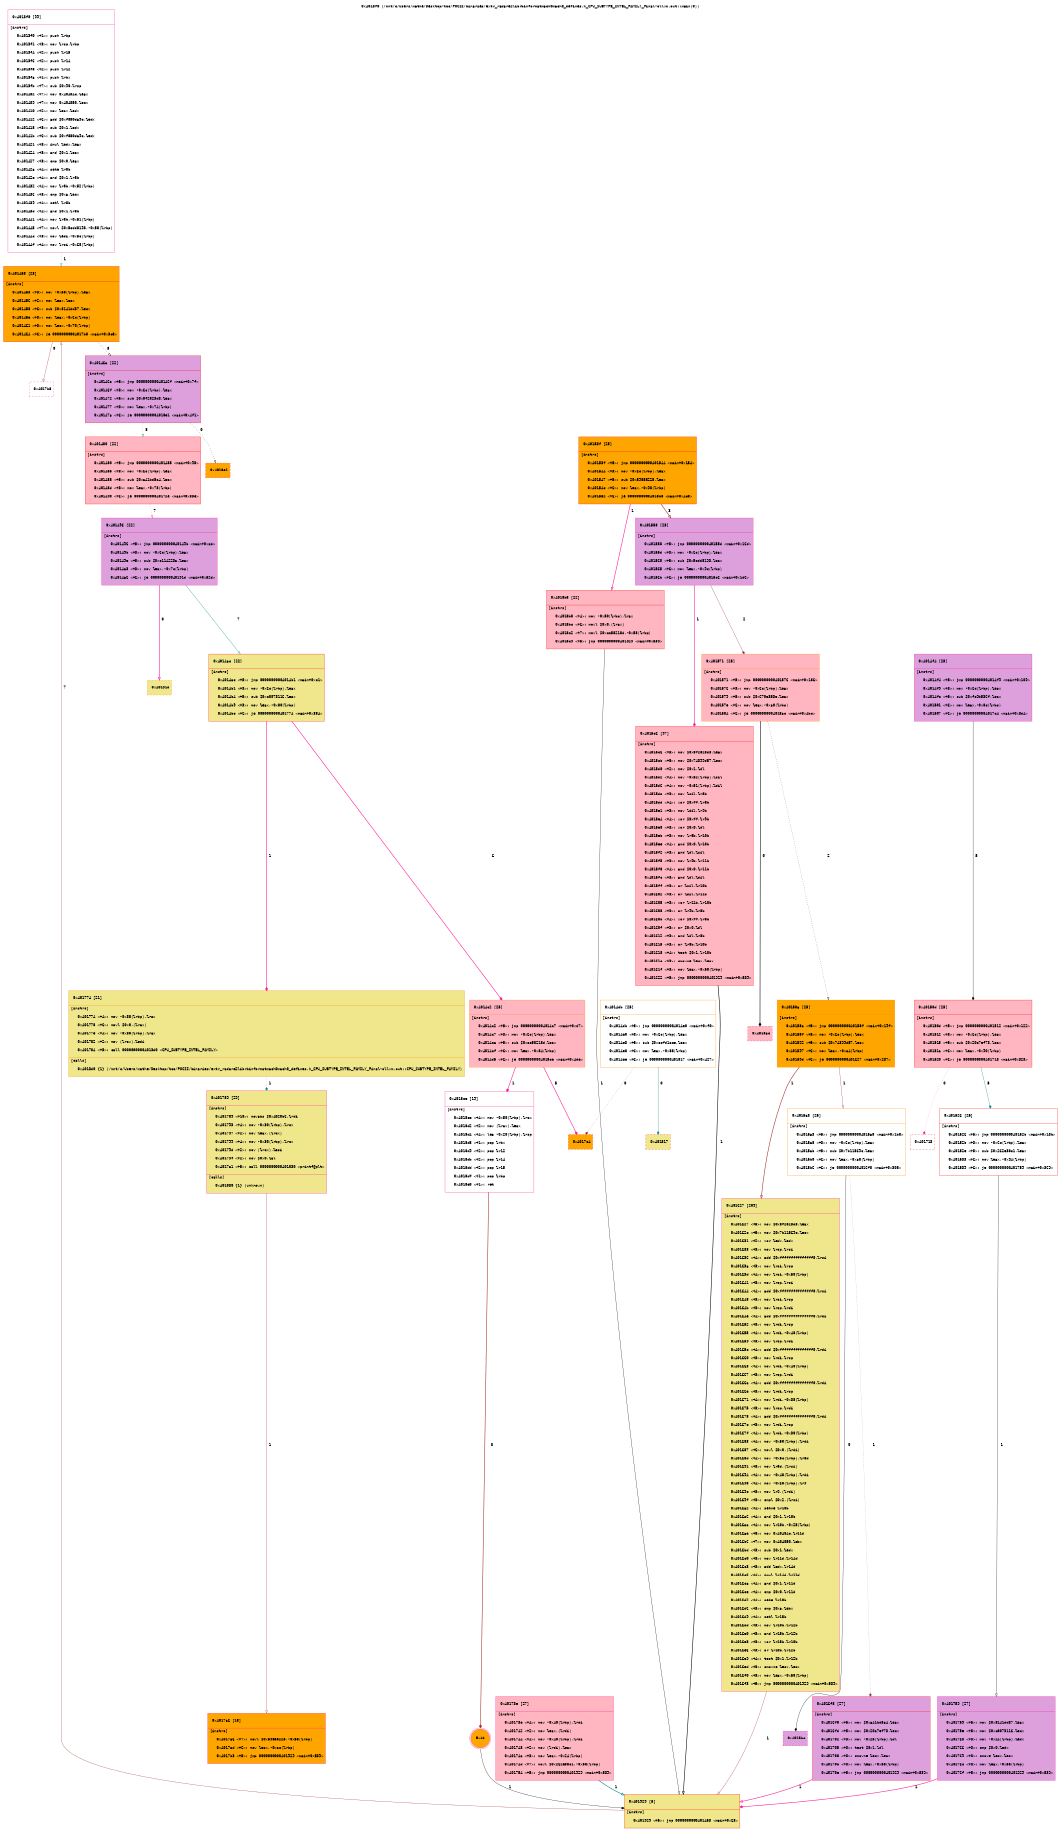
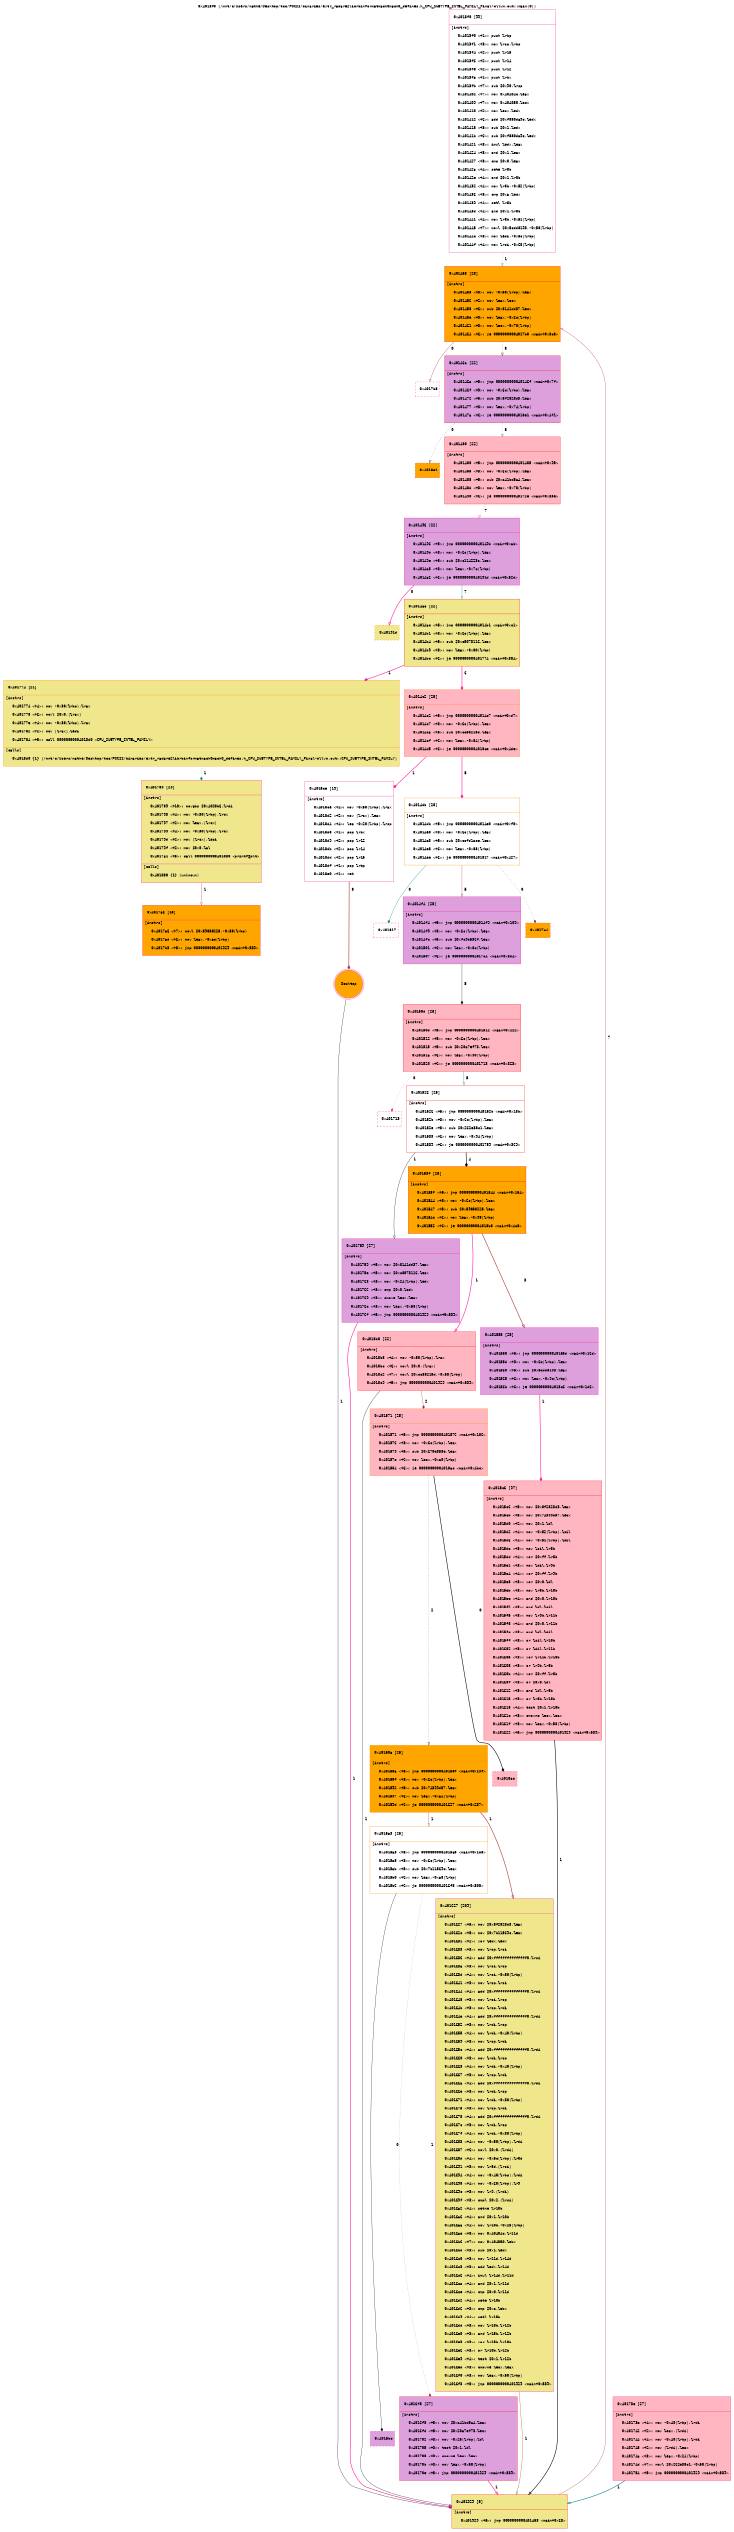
edge "0x401558 [25]" -> "0x401571 [25]": now "0x4018b8 [22]" -> "0x401571 [25]"
edge "0x4014db [25]" -> "0x4014f4 [25]": added, label "5"
edge "0x40150d [25]" -> "0x401526 [25]": arrowhead diamond -> onormal
edge "0x4014c2 [25]" -> "0x4017c4": now "0x4014c2 [25]" -> "0x4014db [25]"
node "0x401817": fillcolor khaki -> white
edge "0x401526 [25]" -> "0x40153f [25]": added, label "4"
node "Exit": label "Exit" -> "Desktop"
